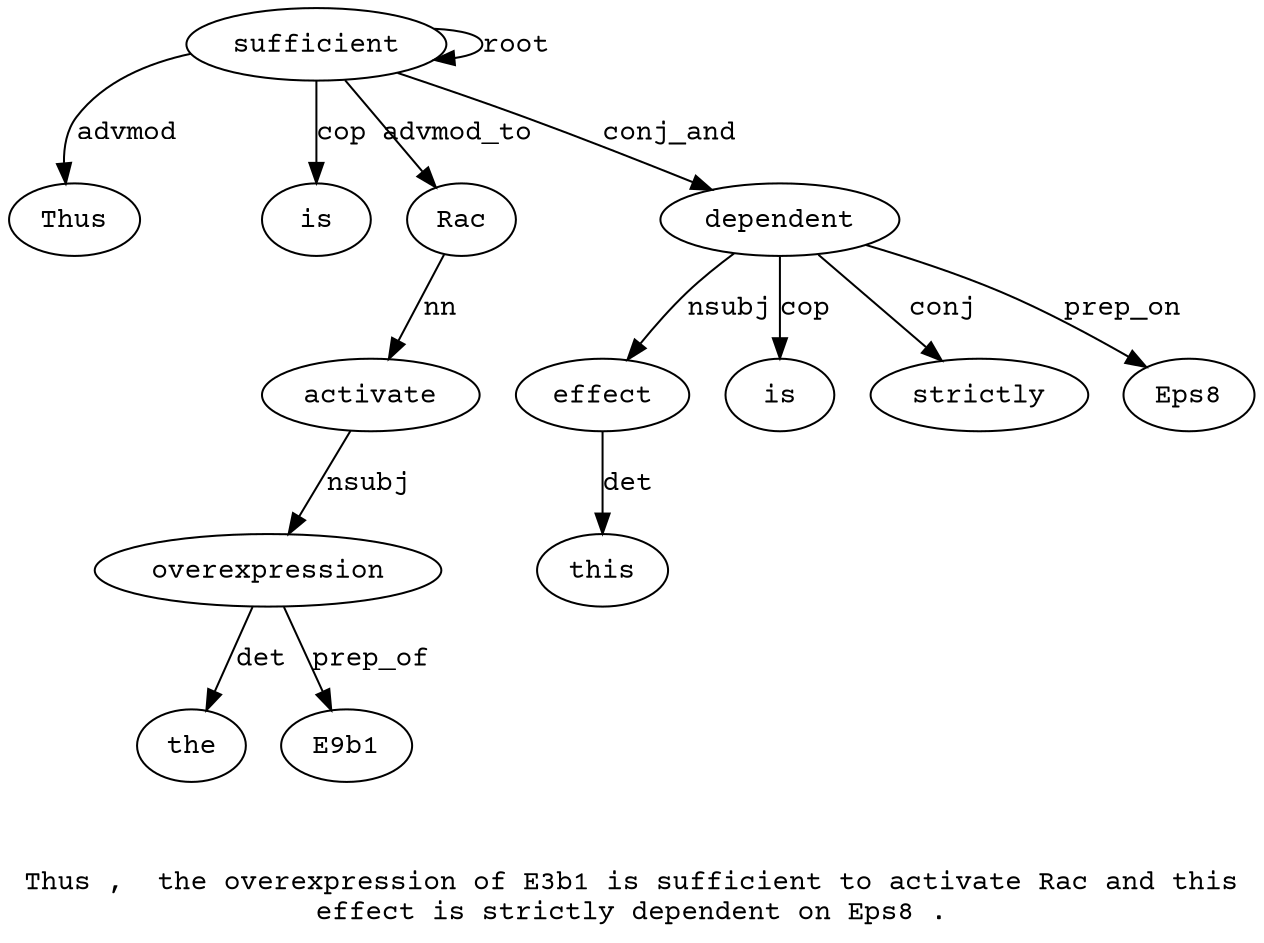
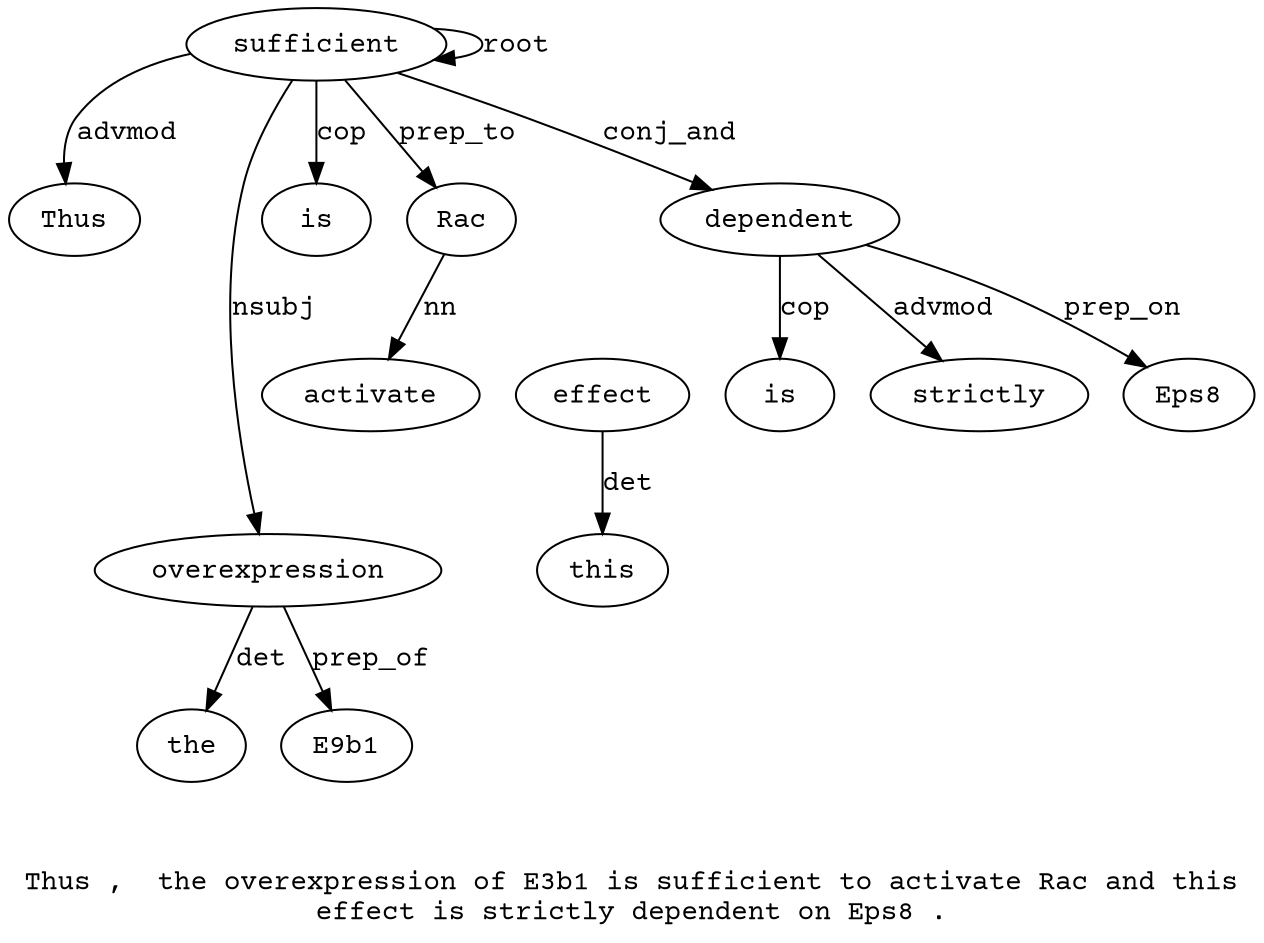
edge "sufficient" -> "Rac": label "advmod_to" -> "prep_to"
edge "dependent" -> "effect": removed, label "nsubj"
edge "dependent" -> "strictly": label "conj" -> "advmod"
edge "activate" -> "overexpression": now "sufficient" -> "overexpression"
